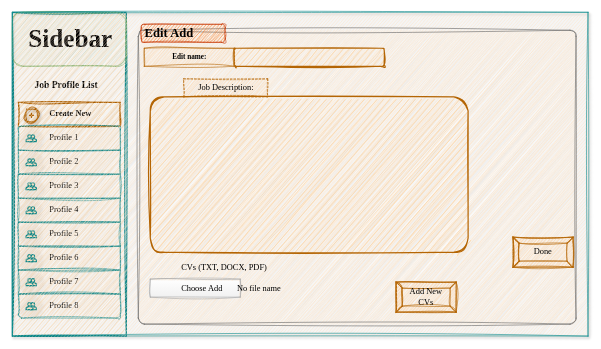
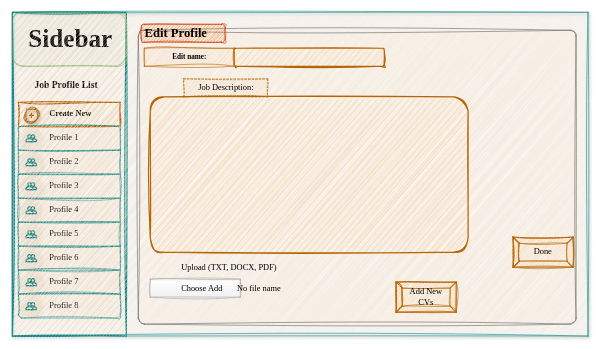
node "Edit Add": label "Edit Add" -> "Edit Profile"
node "CVs (TXT, DOCX, PDF)": label "CVs (TXT, DOCX, PDF)" -> "Upload (TXT, DOCX, PDF)"
